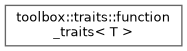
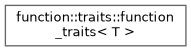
node "toolbox::traits::function _traits< T >": label "toolbox::traits::function _traits< T >" -> "function::traits::function _traits< T >"
